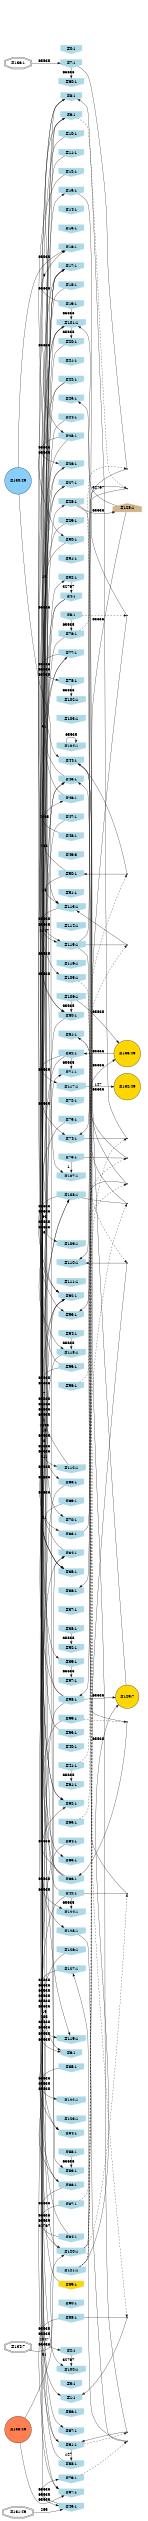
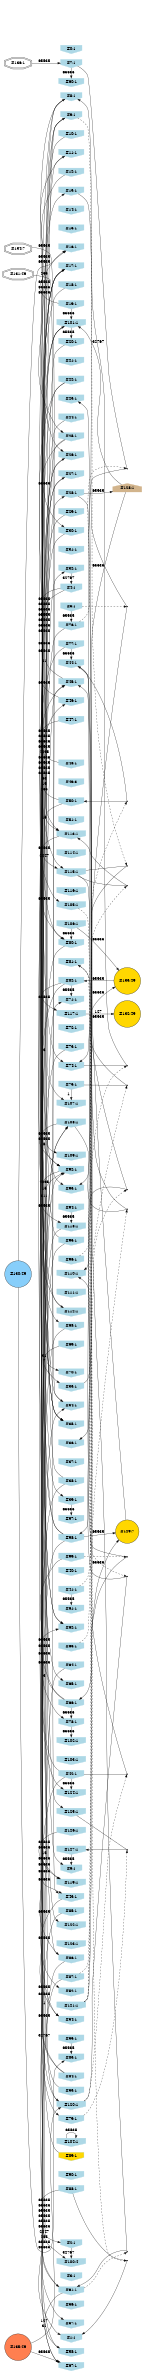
edge "#38:1" -> "#11:1": added, label "65535"
edge "#66:1" -> "#77:1": now "#66:1" -> "#78:1"
node "#100:1": label "#100:1" -> "#100:4"
